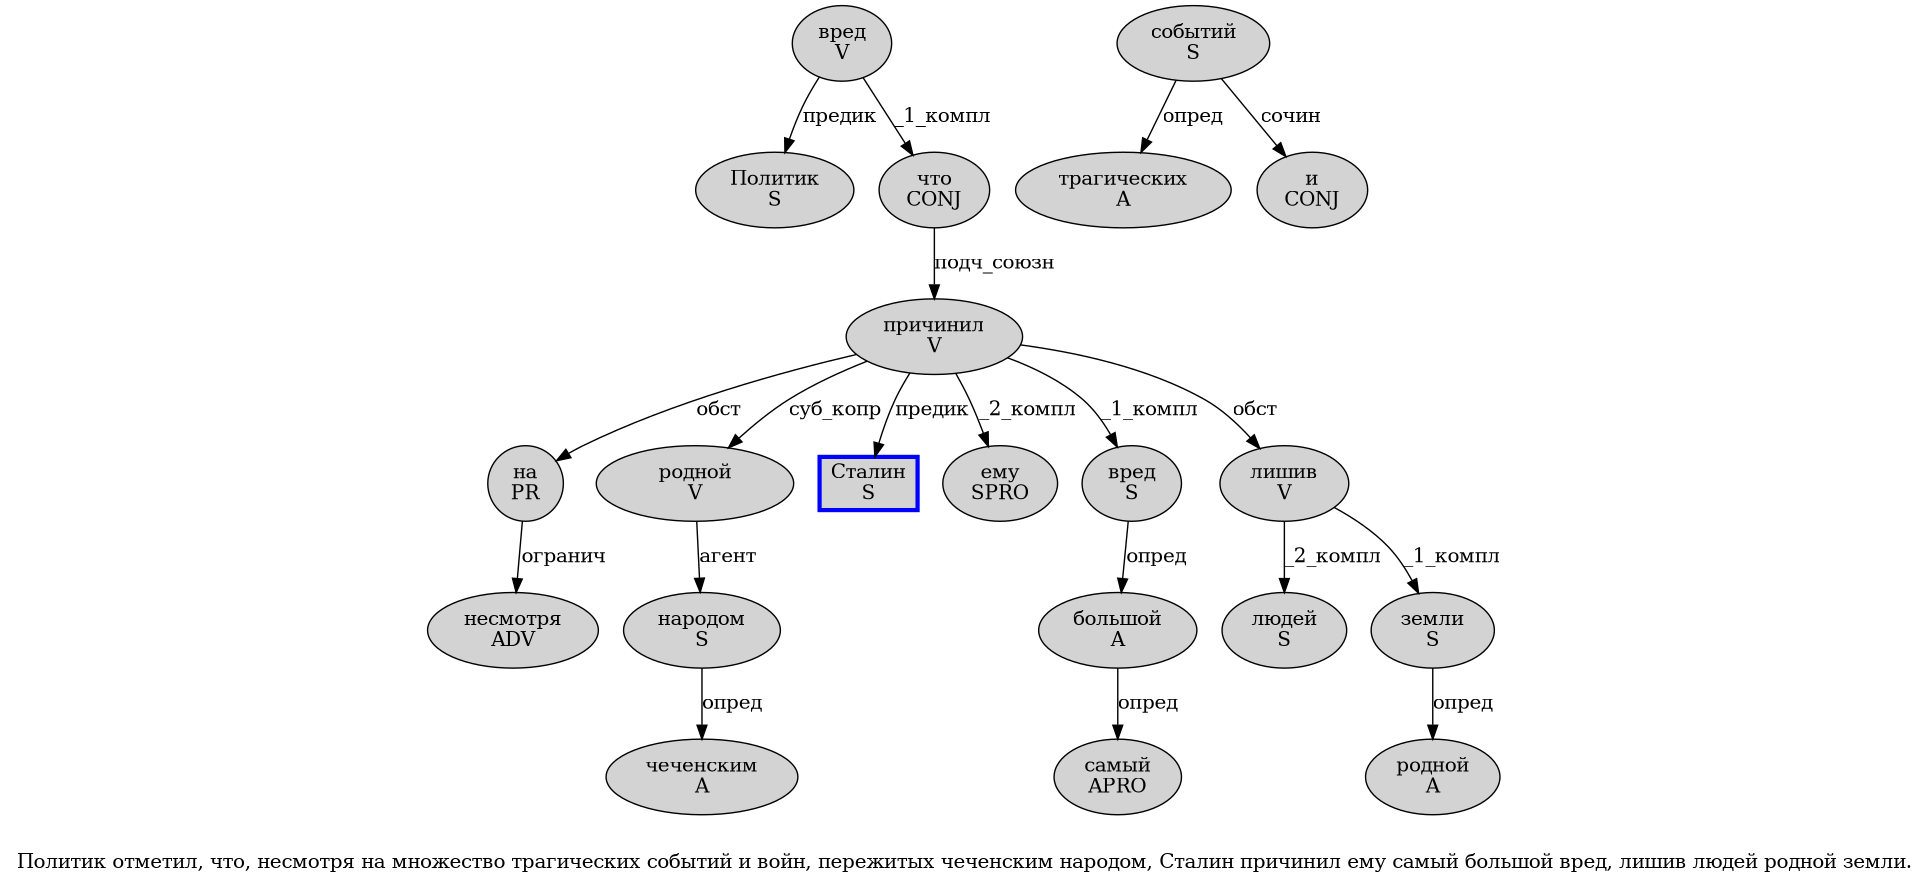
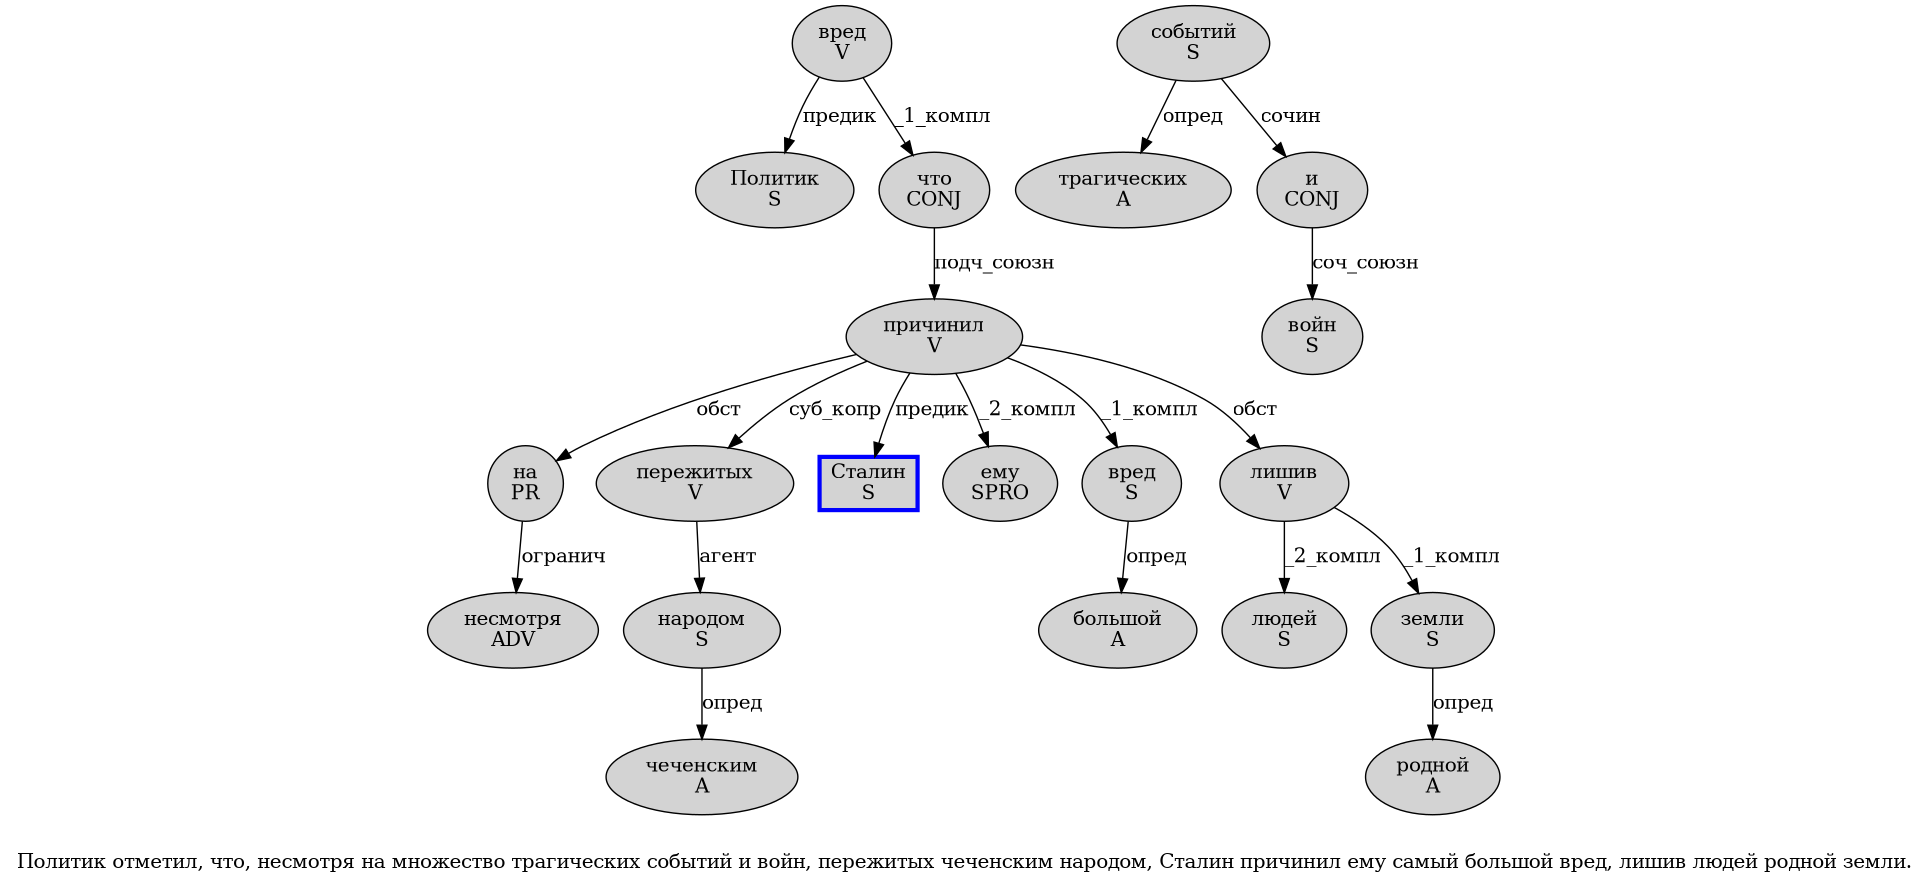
node "войн S": added
node "родной V": label "родной V" -> "пережитых V"
node "самый APRO": removed
